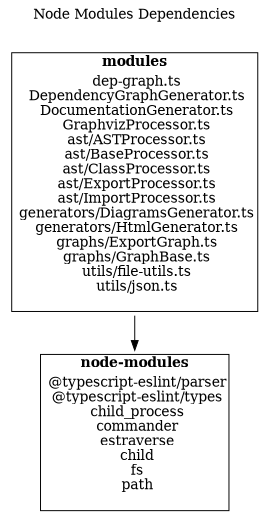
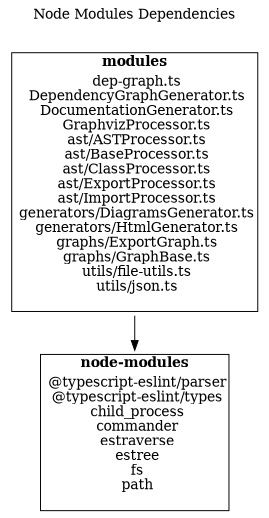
node "node-modules": text "child" -> "estree"
